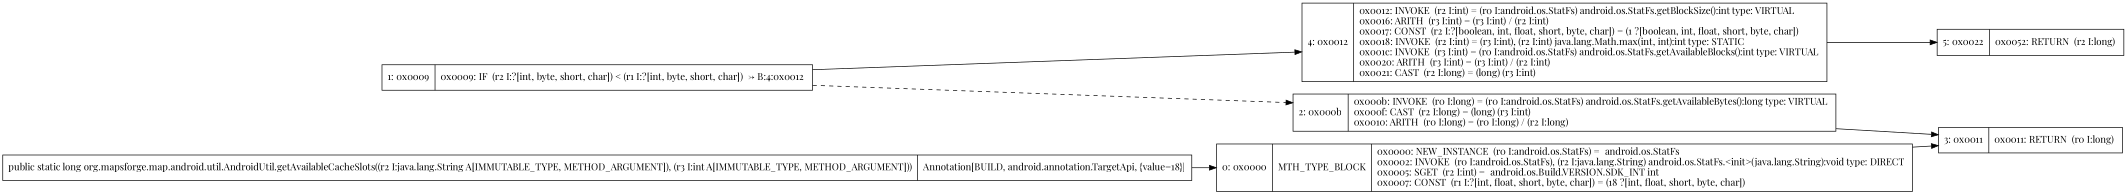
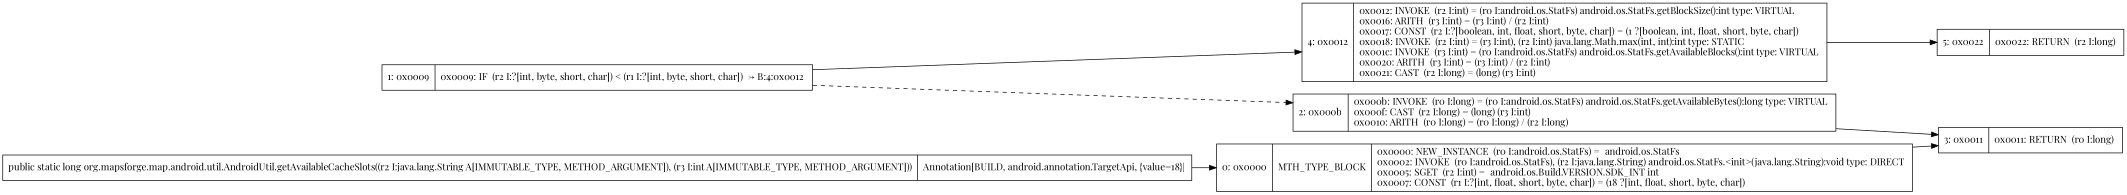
node "5: 0x0022": text "0x0052: RETURN  (r2 I:long)" -> "0x0022: RETURN  (r2 I:long)"
